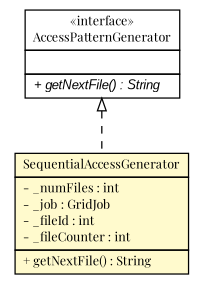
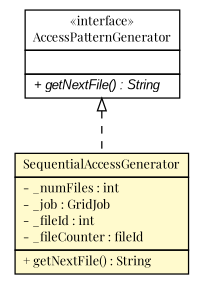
node "SequentialAccessGenerator": text "- _fileCounter : int" -> "- _fileCounter : fileId"
